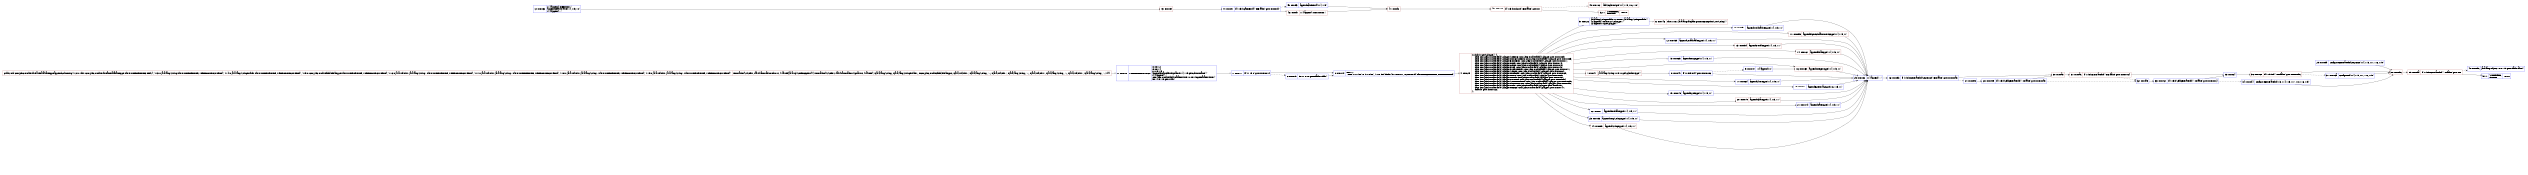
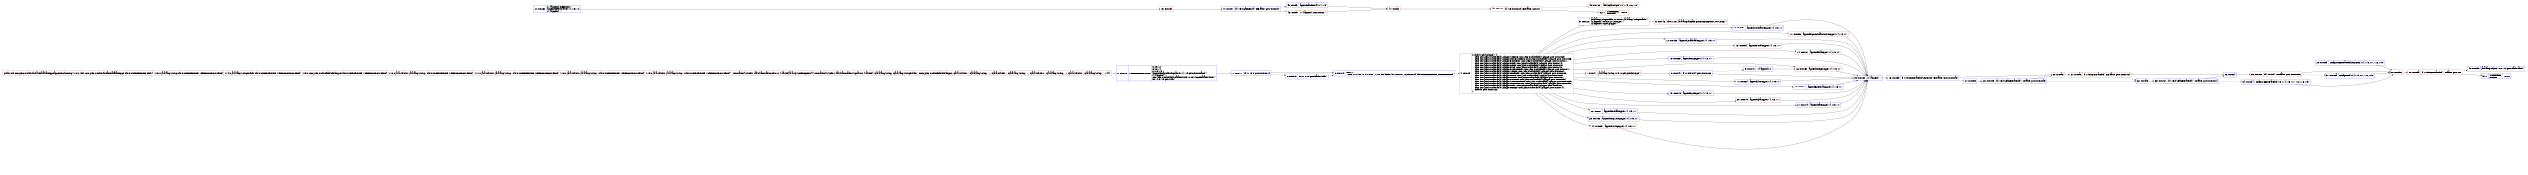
node "18: 0x0071": text "appendByteArrayType(r16, r15, r1)" -> "appendByteArrayType(r14, r15, r1)"
